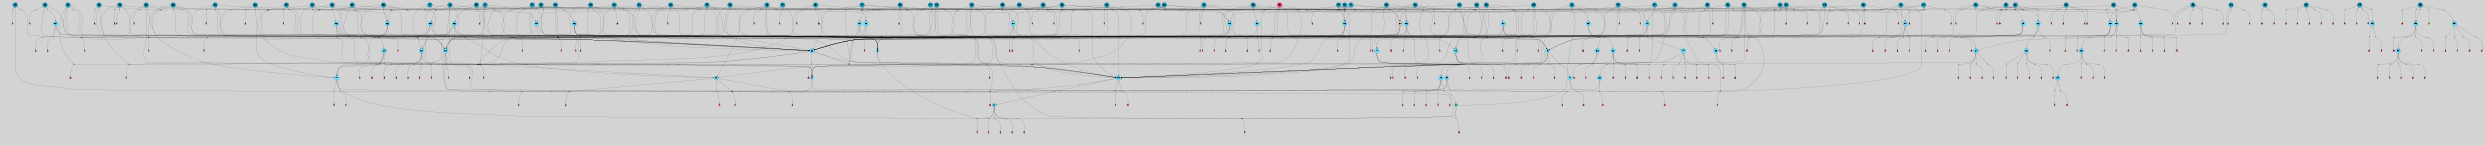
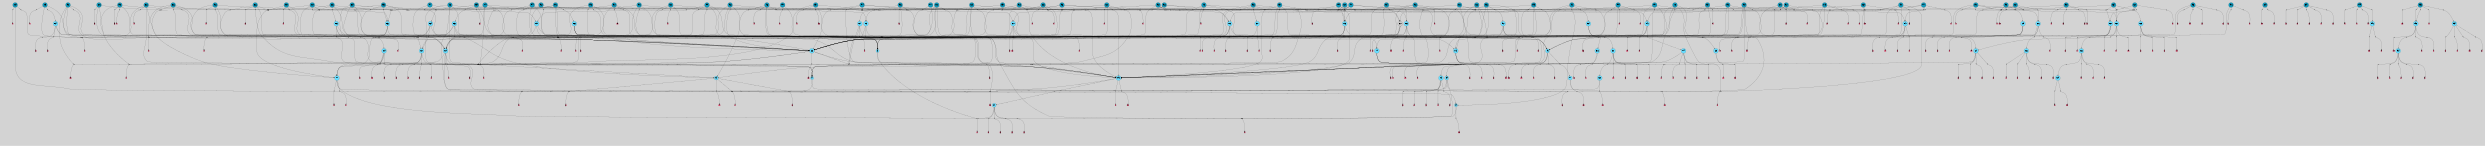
node "T980": fillcolor #ff3366 -> #1199bb
